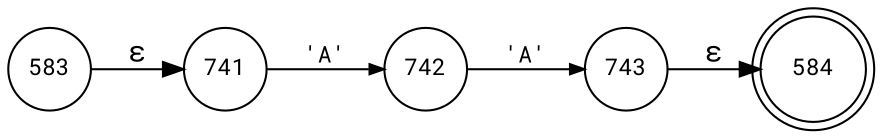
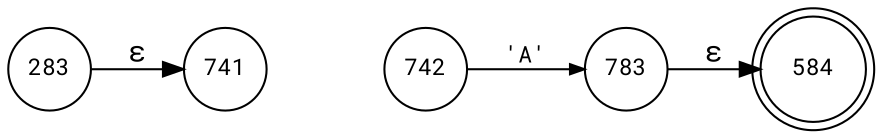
node "583": label "583" -> "283"
edge "741" -> "742": removed, label "'A'"
node "743": label "743" -> "783"
